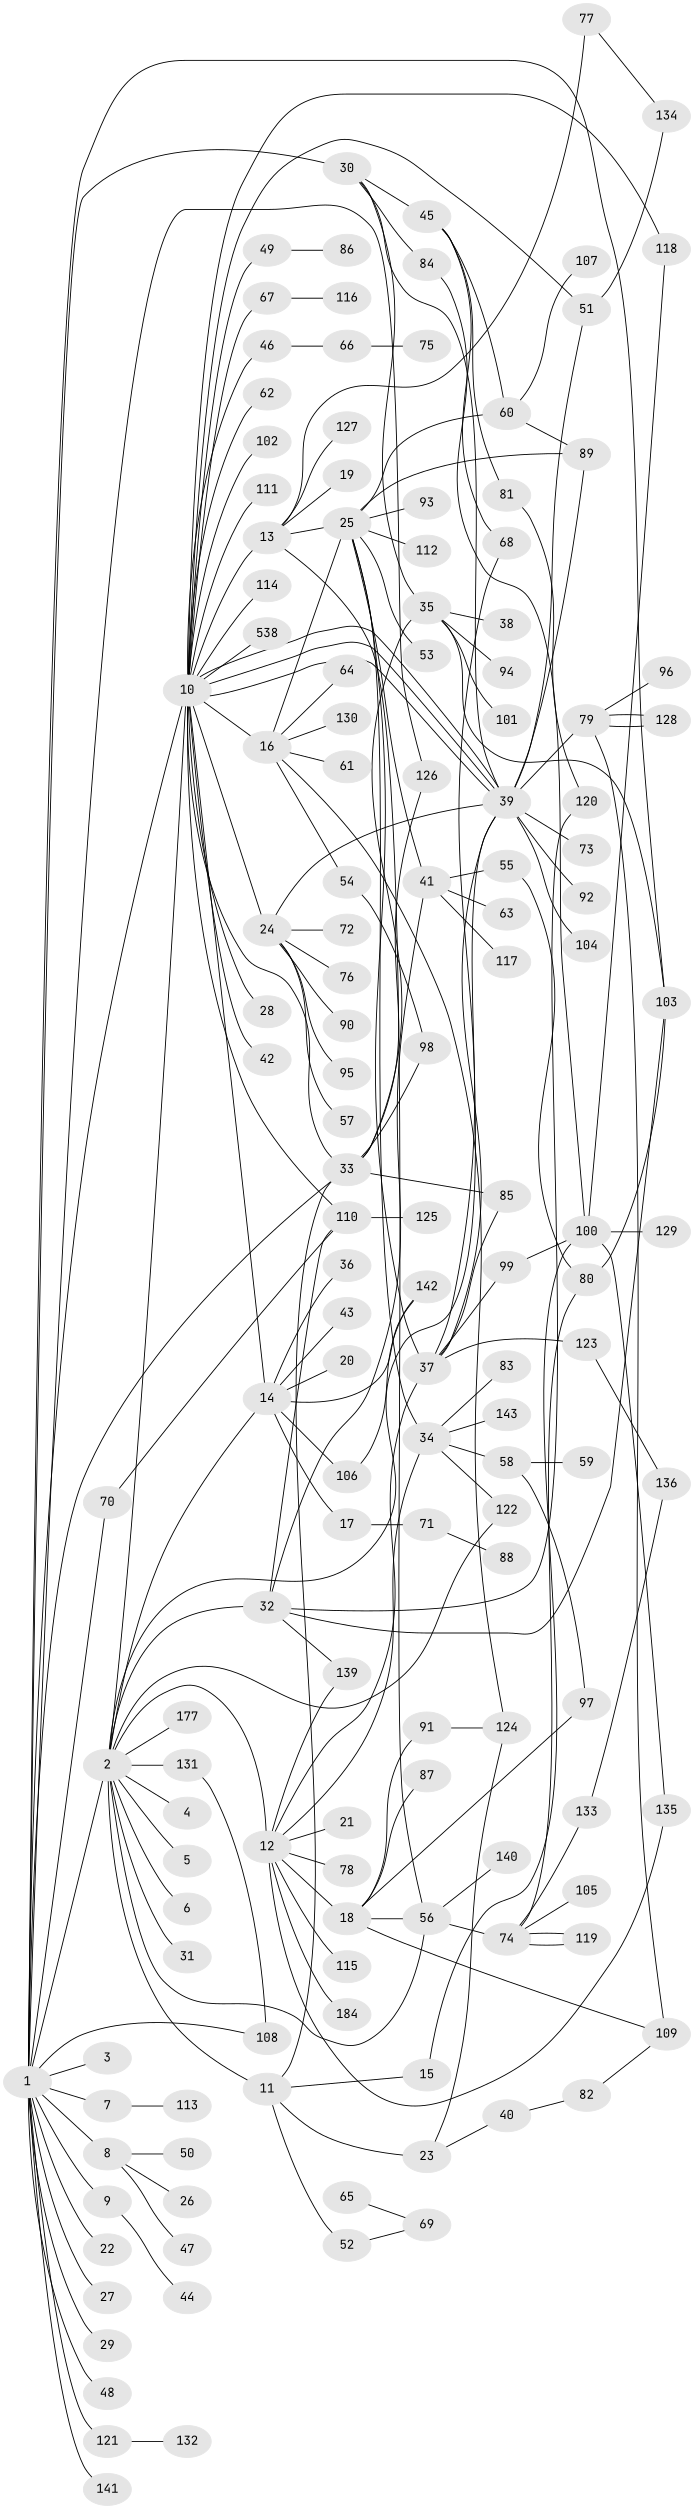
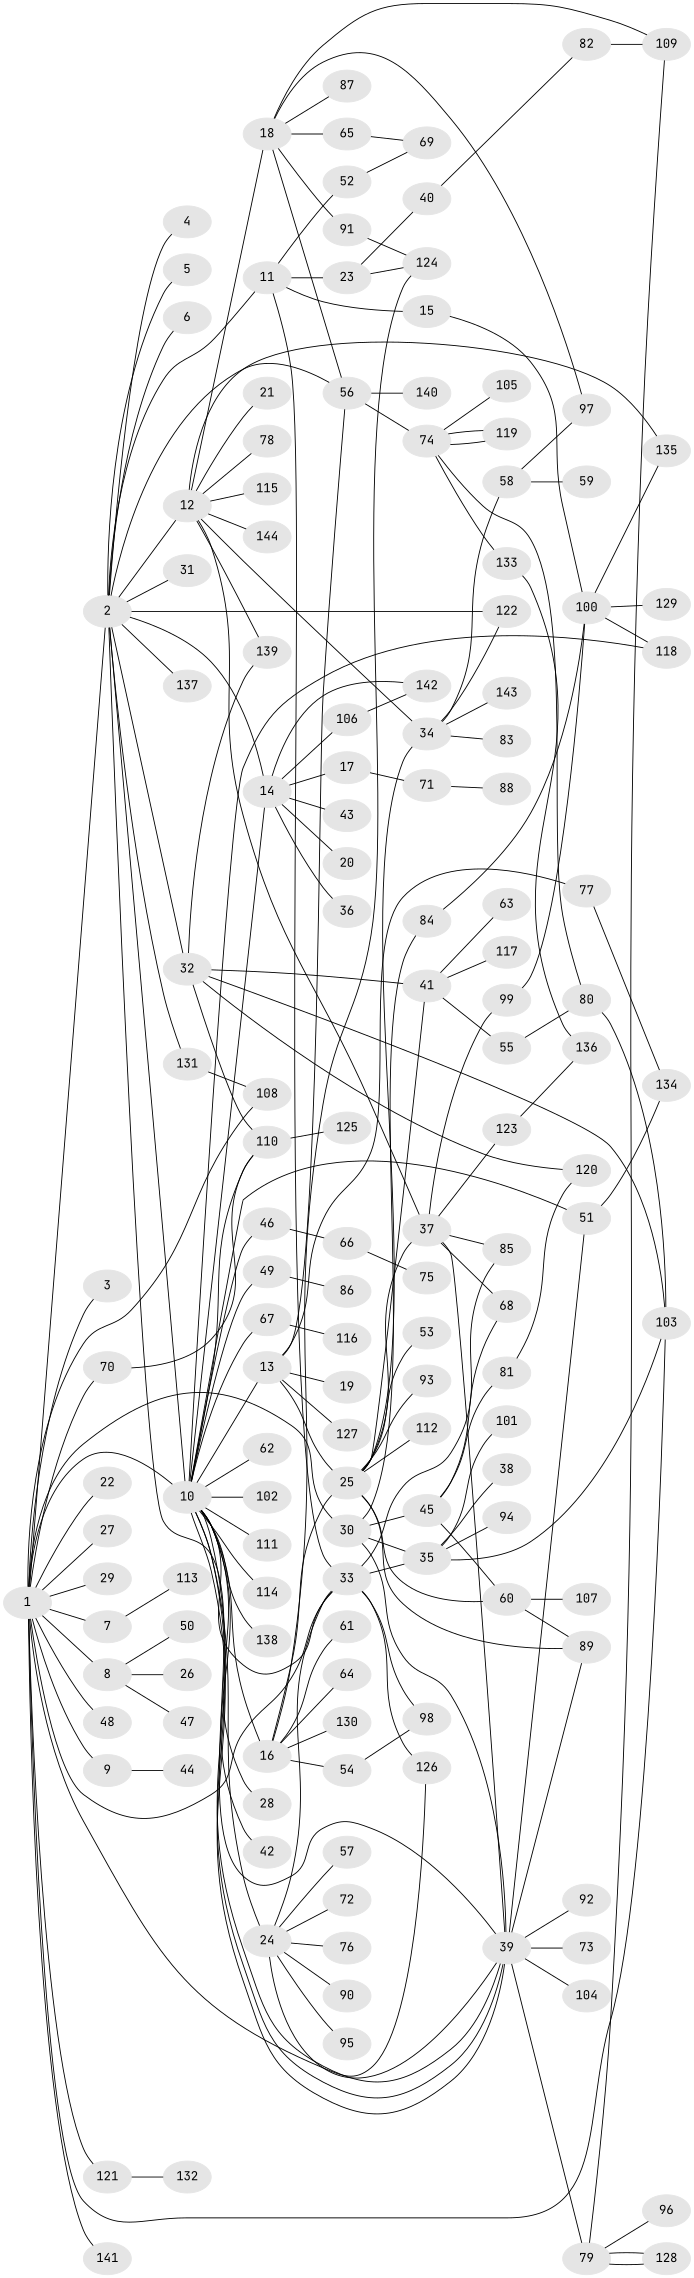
edge "18" -- "65": added
node "538": label "538" -> "138"
node "177": label "177" -> "137"
edge "33" -- "24": added
node "184": label "184" -> "144"
